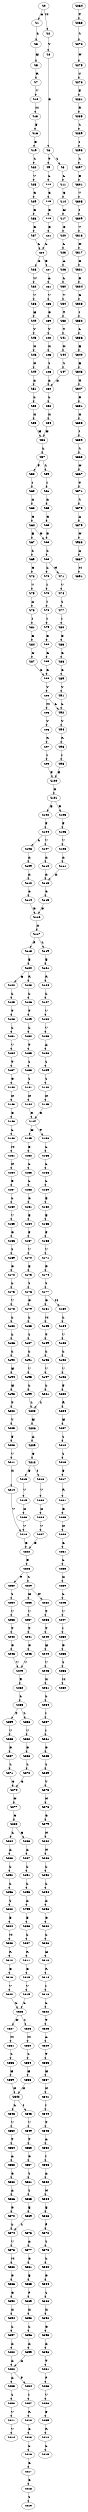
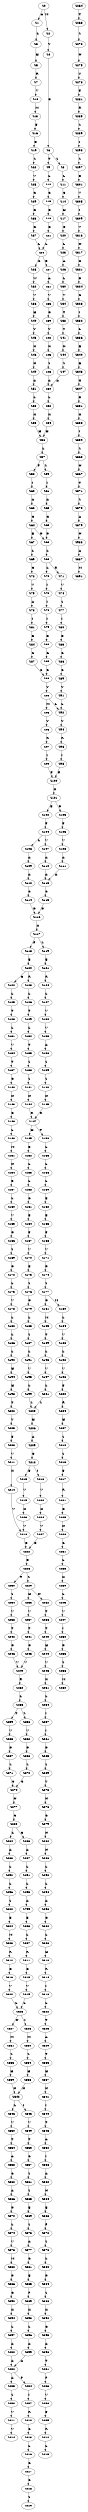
edge "S68" -> "S71": label "N" -> "R"
edge "S369" -> "S374": now "S369" -> "S373"
